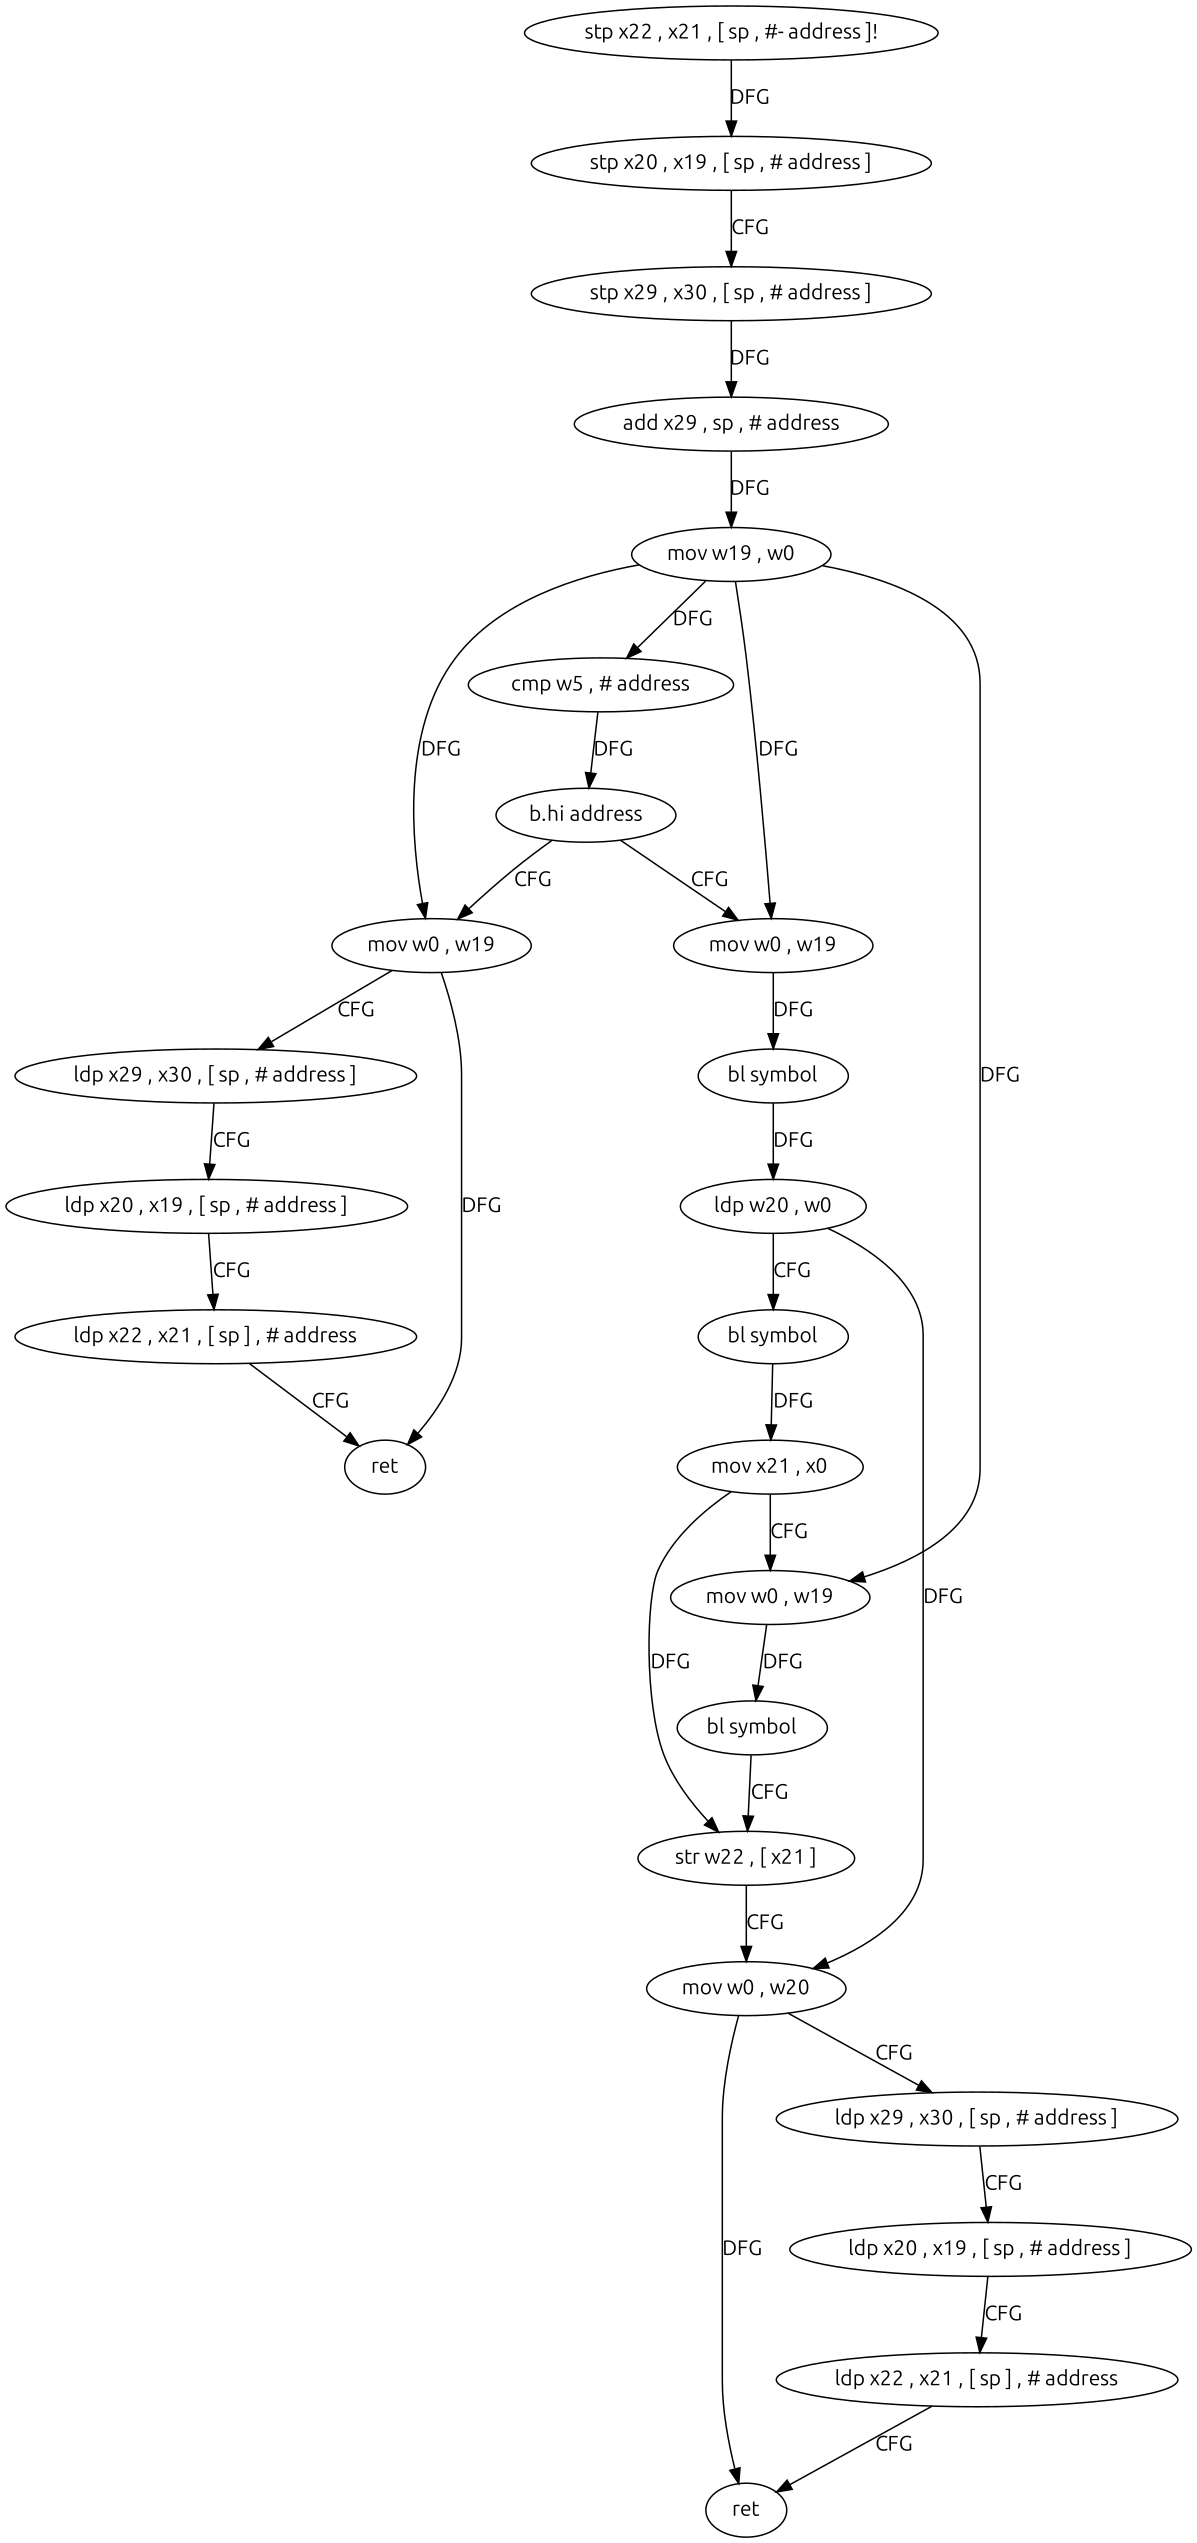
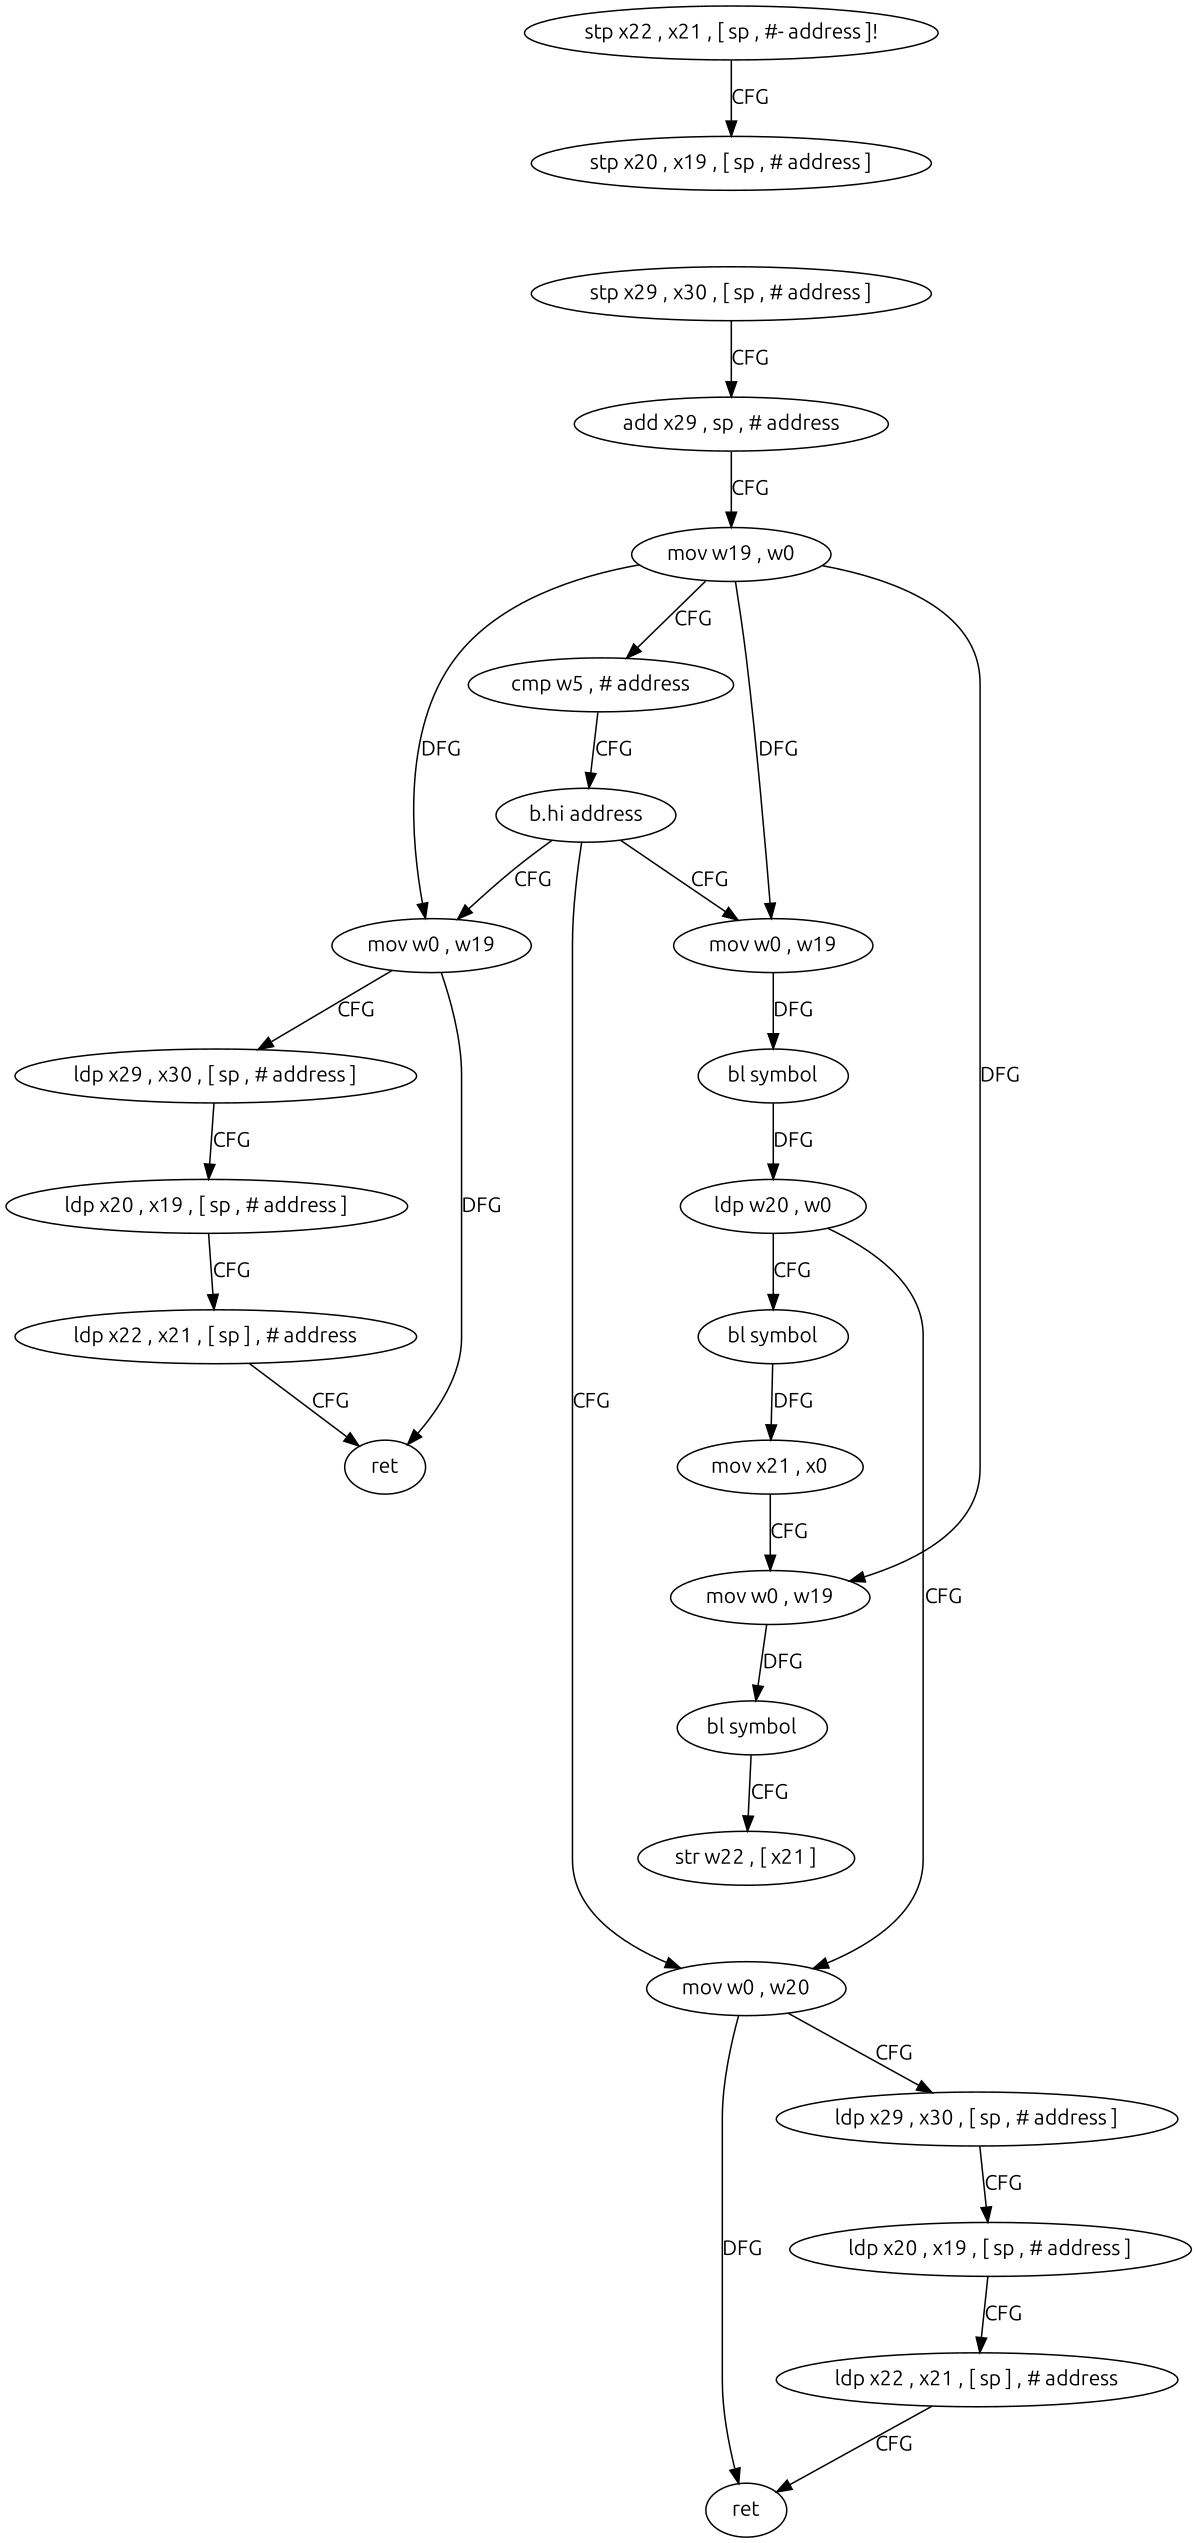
edge "stp x22 , x21 , [ sp , #- address ]!" -> "stp x20 , x19 , [ sp , # address ]": label "DFG" -> "CFG"
edge "stp x20 , x19 , [ sp , # address ]" -> "stp x29 , x30 , [ sp , # address ]": removed, label "CFG"
edge "stp x29 , x30 , [ sp , # address ]" -> "add x29 , sp , # address": label "DFG" -> "CFG"
edge "add x29 , sp , # address" -> "mov w19 , w0": label "DFG" -> "CFG"
edge "mov w19 , w0" -> "cmp w5 , # address": label "DFG" -> "CFG"
edge "cmp w5 , # address" -> "b.hi address": label "DFG" -> "CFG"
edge "ldp w20 , w0" -> "mov w0 , w20": label "DFG" -> "CFG"
edge "mov x21 , x0" -> "str w22 , [ x21 ]": removed, label "DFG"
edge "str w22 , [ x21 ]" -> "mov w0 , w20": now "b.hi address" -> "mov w0 , w20"
